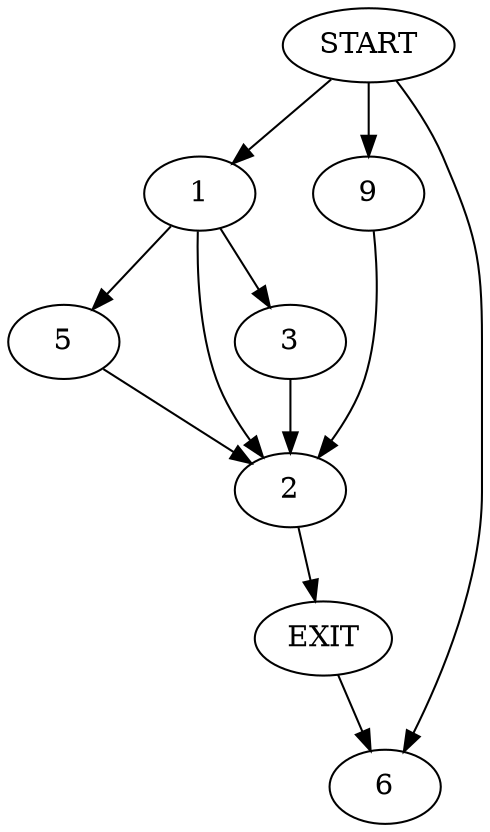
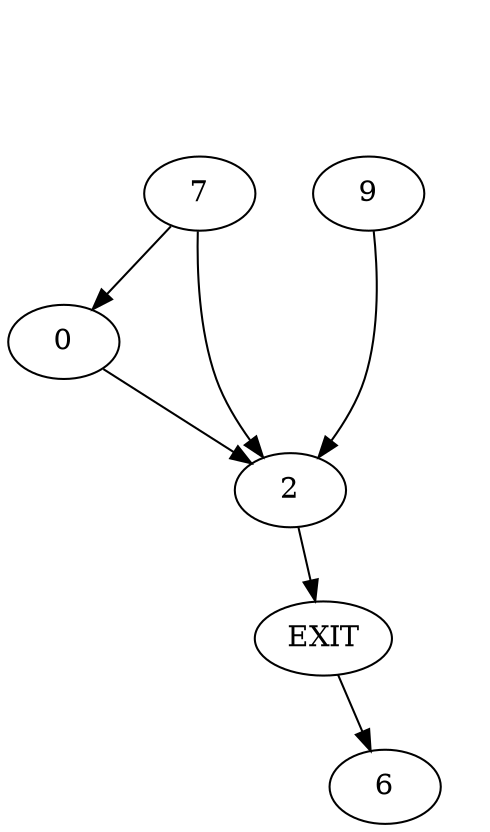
node "START": removed
node "1": label "1" -> "7"
node "5": label "5" -> "0"
node "3": removed
